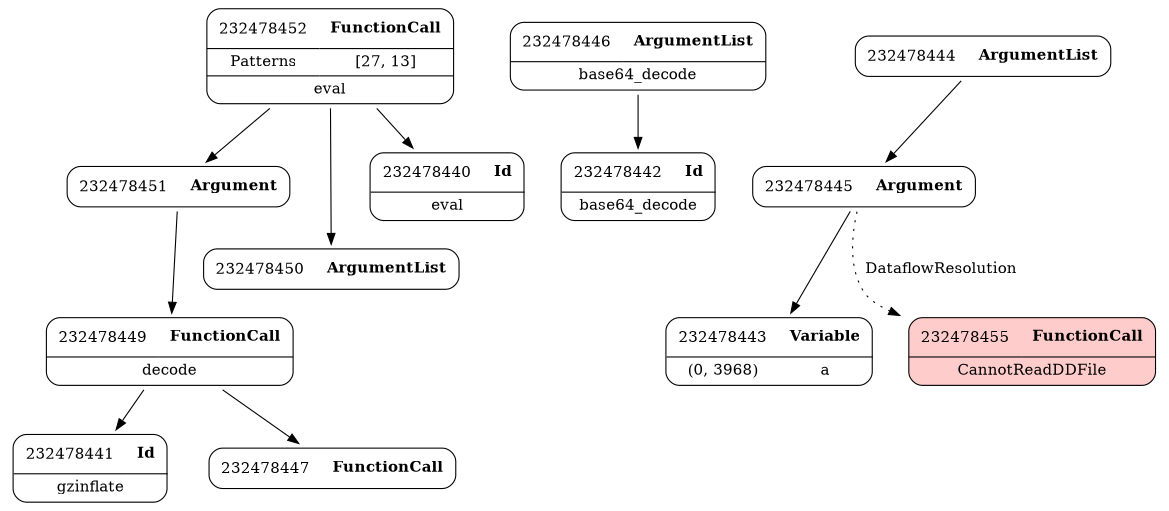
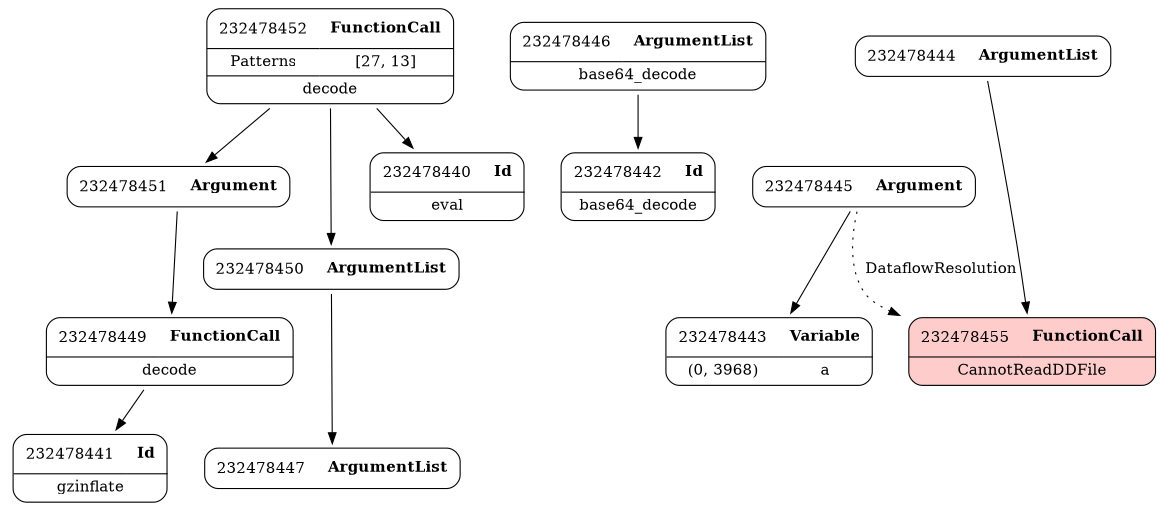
node "232478452": text "eval" -> "decode"
edge "232478444" -> "232478445": now "232478444" -> "232478455"
edge "232478449" -> "232478447": now "232478450" -> "232478447"
node "232478447": text "FunctionCall" -> "ArgumentList"
